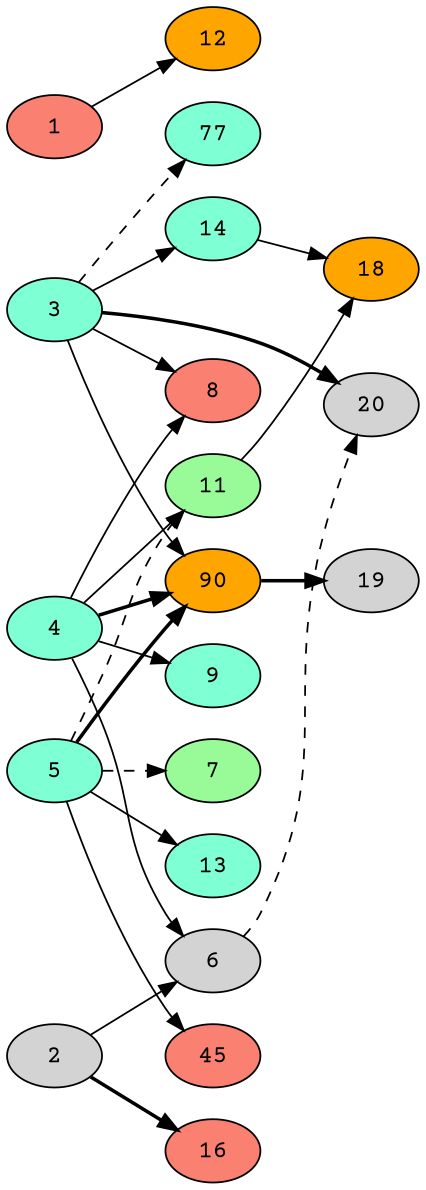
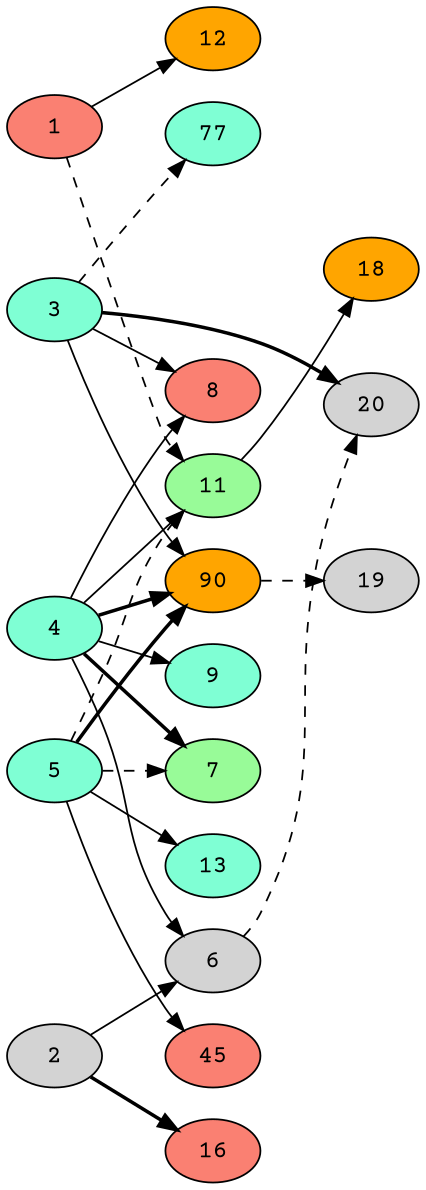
node "14": removed
edge "1" -> "11": added
edge "90" -> "19": style bold -> dashed
edge "4" -> "7": added
